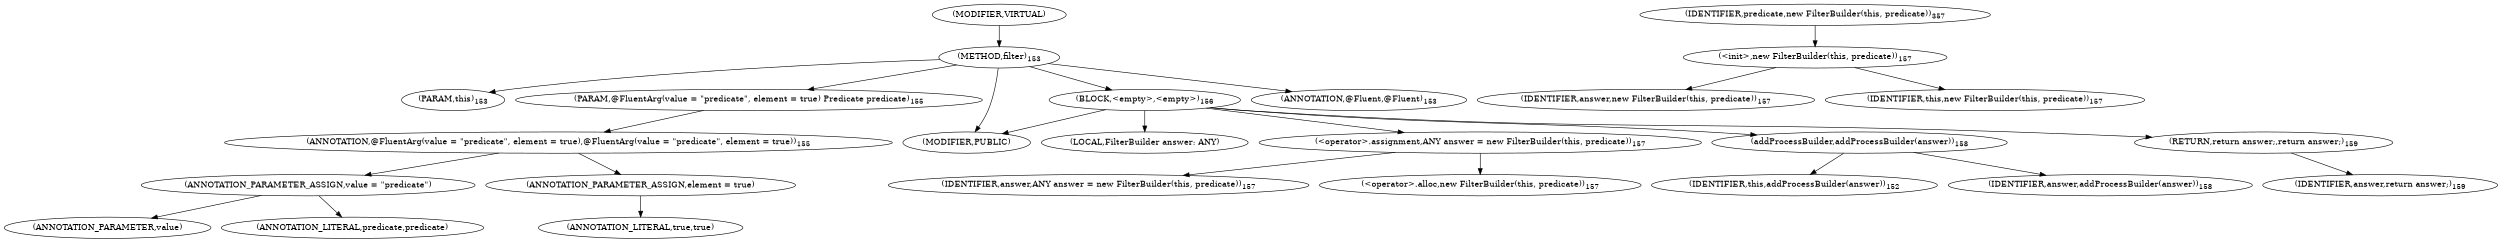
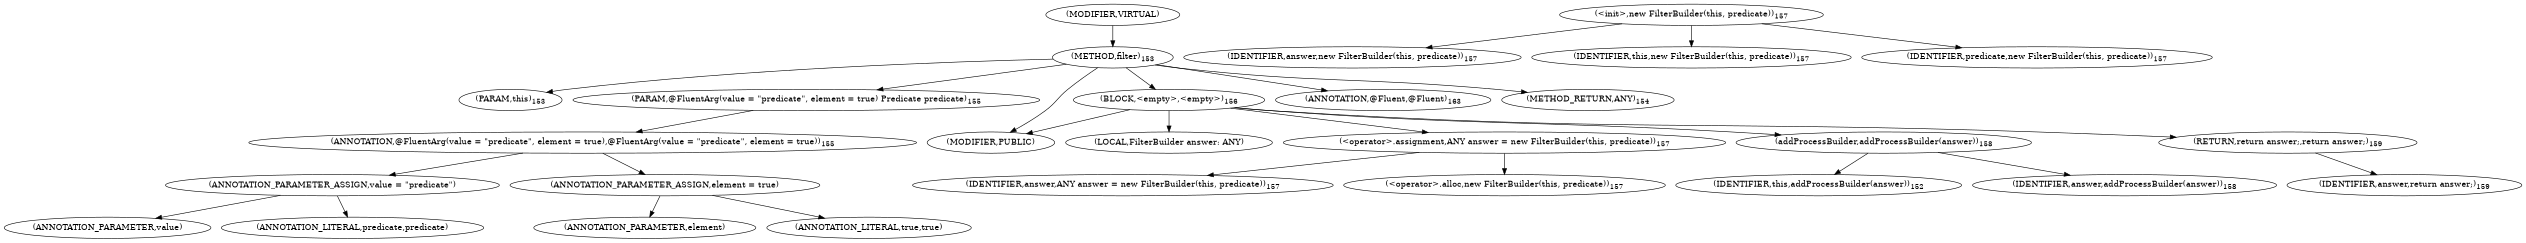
node "(IDENTIFIER,predicate,new FilterBuilder(this, predicate))": text "357" -> "157"
edge "(IDENTIFIER,predicate,new FilterBuilder(this, predicate))" -> "(<init>,new FilterBuilder(this, predicate))": reversed
node "(ANNOTATION,@Fluent,@Fluent)": text "153" -> "163"
node "(METHOD_RETURN,ANY)": added
node "(ANNOTATION_PARAMETER,element)": added
